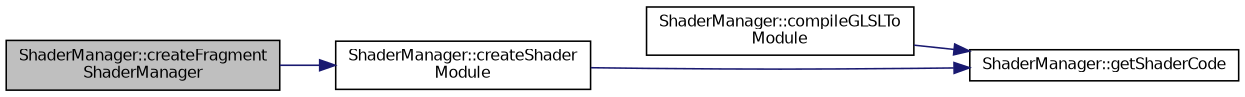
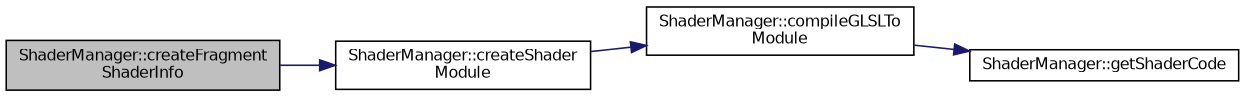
node "ShaderManager::createFragment ShaderManager": label "ShaderManager::createFragment ShaderManager" -> "ShaderManager::createFragment ShaderInfo"
edge "ShaderManager::createShader Module" -> "ShaderManager::getShaderCode": now "ShaderManager::createShader Module" -> "ShaderManager::compileGLSLTo Module"
